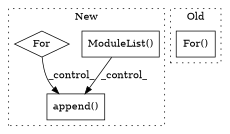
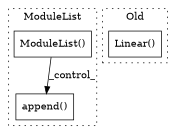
cluster "New": label "New" -> "ModuleList"
node "For": removed
node "For()": label "For()" -> "Linear()"
